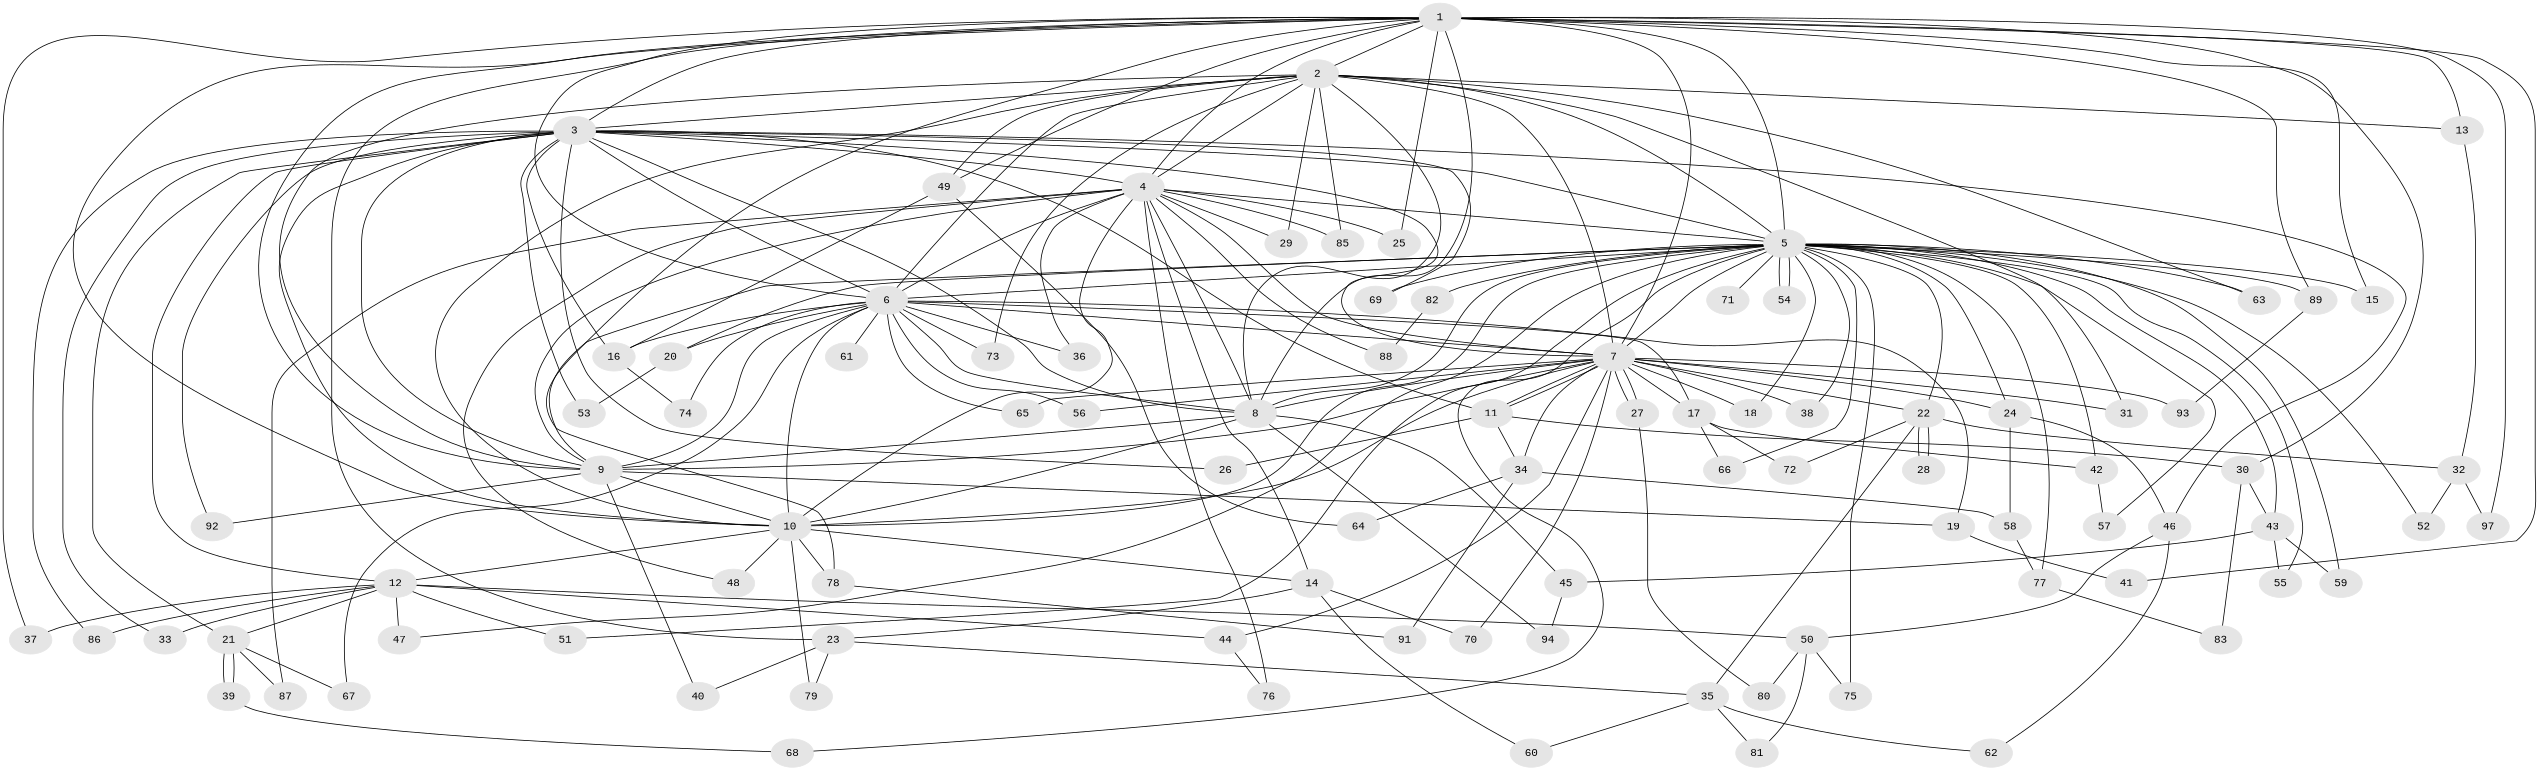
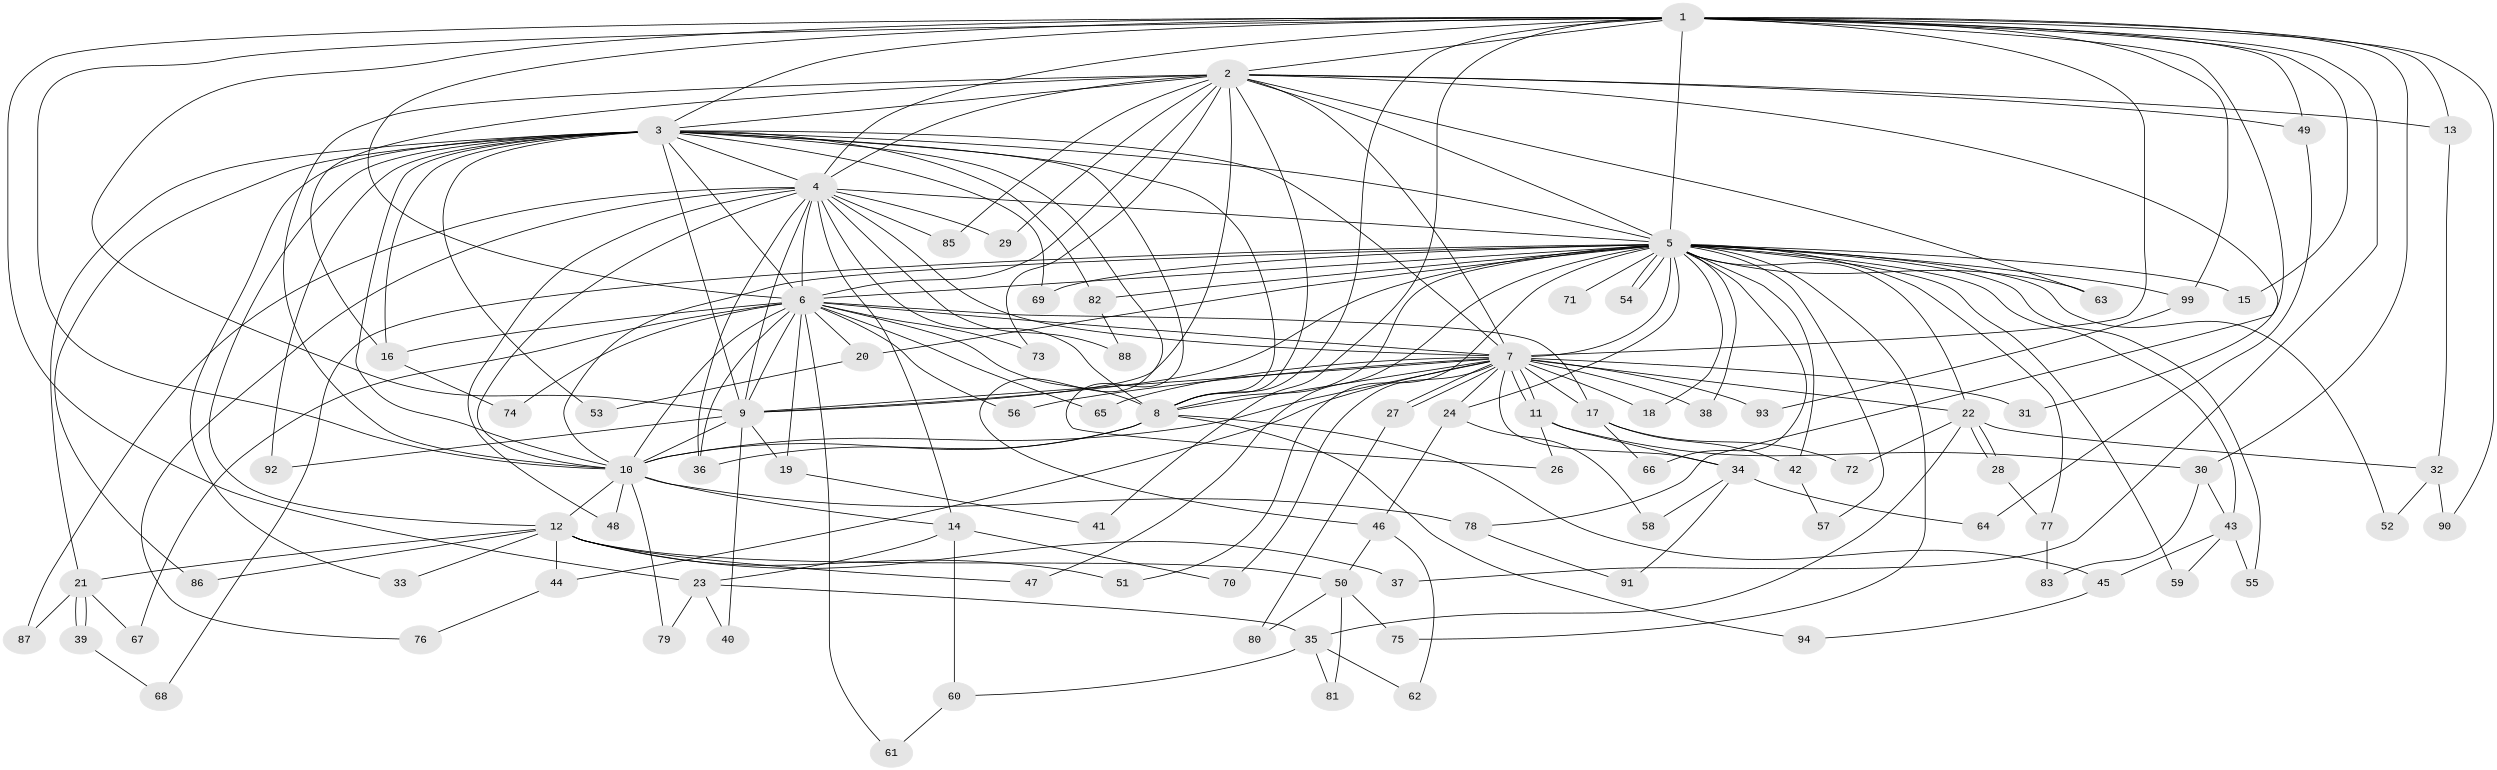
edge "3" -- "11": now "3" -- "82"
node "25": removed
edge "49" -- "16": now "2" -- "16"
node "89": label "89" -> "99"
edge "8" -- "9": now "8" -- "36"
node "97": label "97" -> "90"
edge "58" -- "77": now "28" -- "77"
edge "60" -- "61": added
